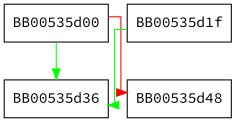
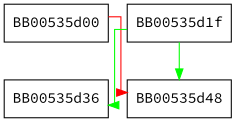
edge "BB00535d00" -> "BB00535d36": removed
edge "BB00535d1f" -> "BB00535d48": added
